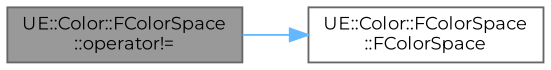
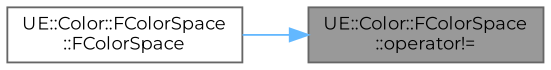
edge "UE::Color::FColorSpace ::operator!=" -> "UE::Color::FColorSpace ::FColorSpace": reversed
